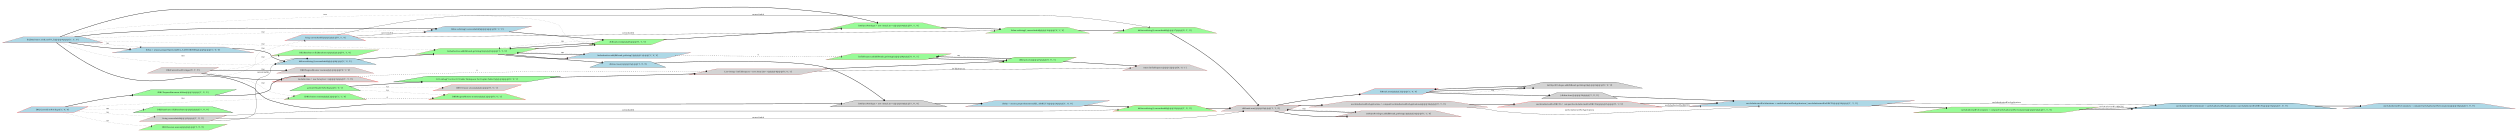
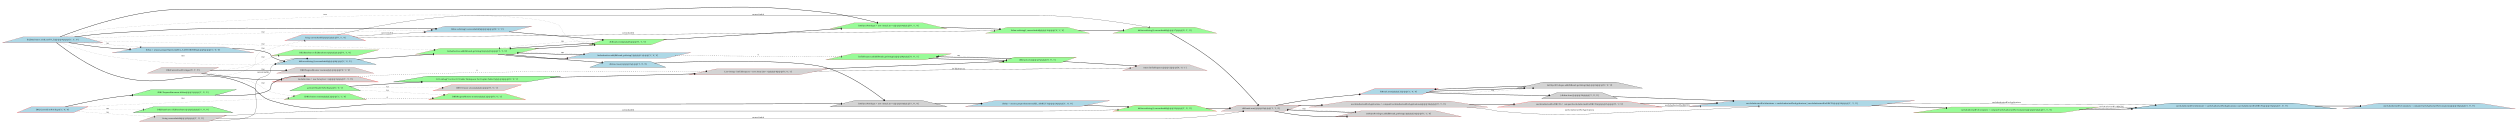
node "JDBCSession session@@@2@@@['1', '0', '0']": removed
